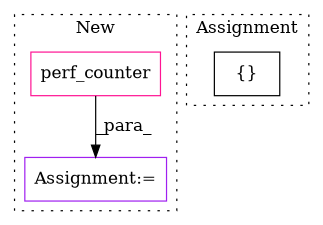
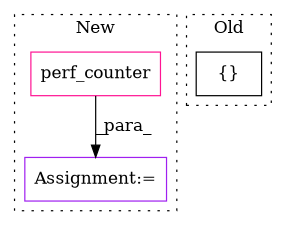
cluster "Assignment": label "Assignment" -> "Old"
